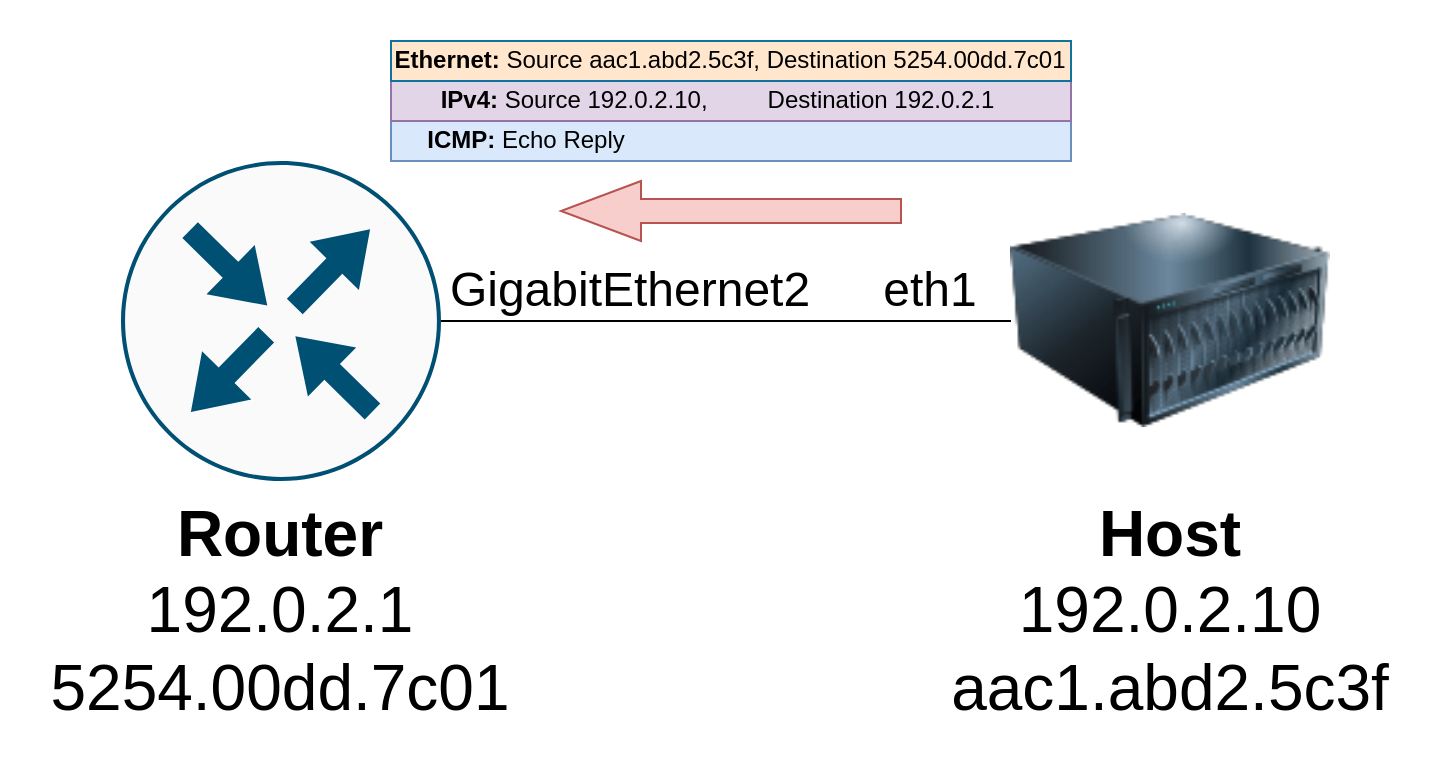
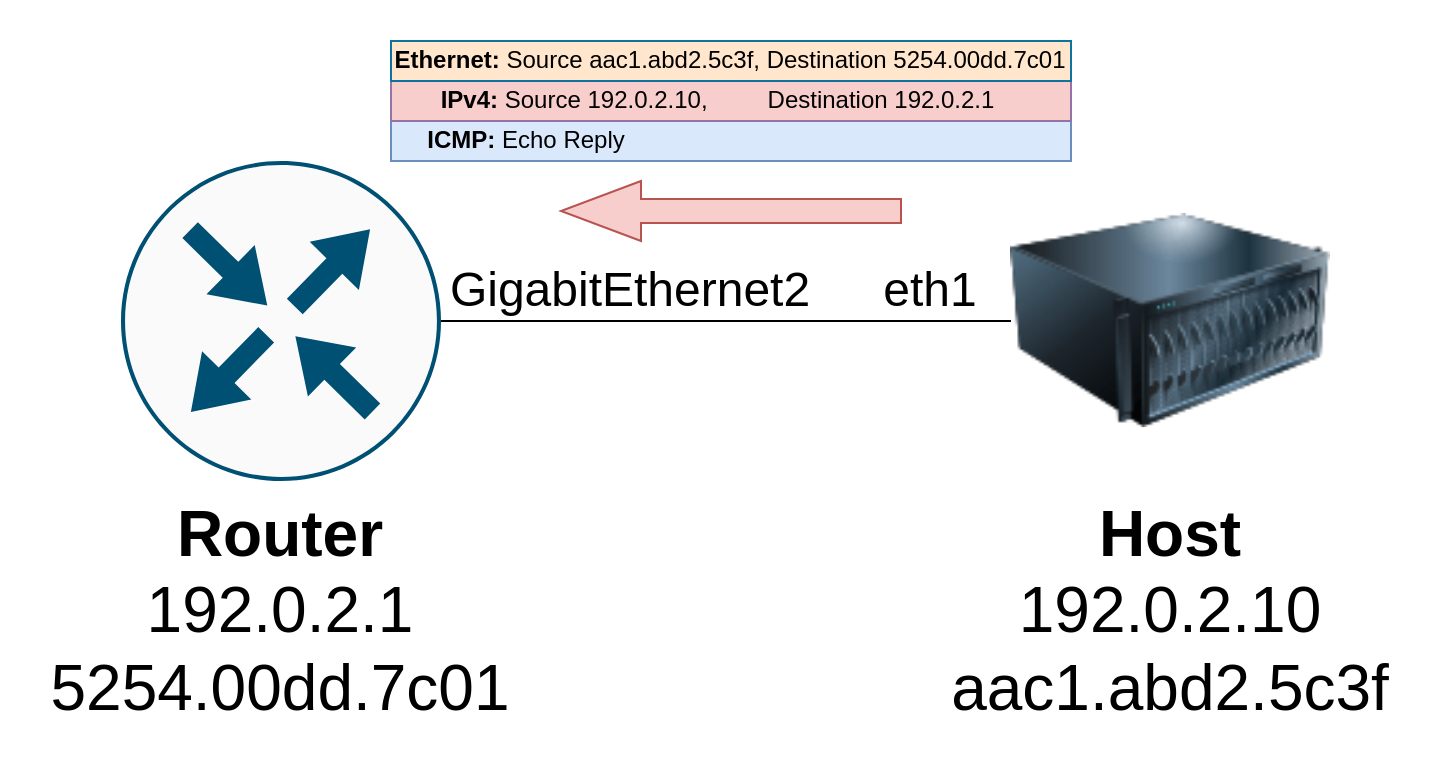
node "IPv4: Source 192.0.2.10, Destination 192.0.2.1": fillcolor #e1d5e7 -> #f8cecc
